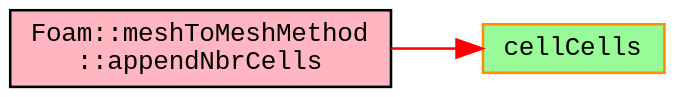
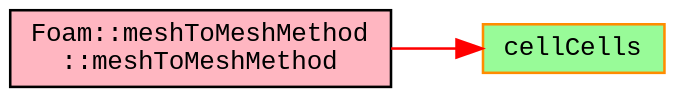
node "Foam::meshToMeshMethod ::appendNbrCells": label "Foam::meshToMeshMethod ::appendNbrCells" -> "Foam::meshToMeshMethod ::meshToMeshMethod"
